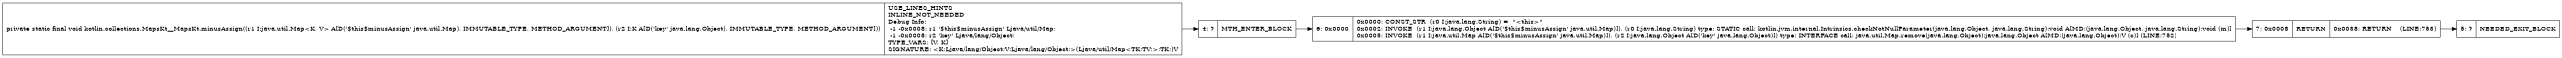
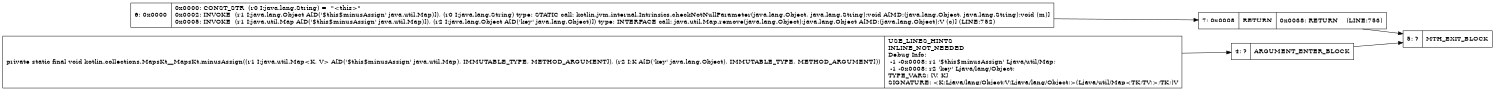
node "4: ?": text "MTH_ENTER_BLOCK" -> "ARGUMENT_ENTER_BLOCK"
edge "4: ?" -> "6: 0x0000": now "4: ?" -> "5: ?"
node "5: ?": text "NEEDED_EXIT_BLOCK" -> "MTH_EXIT_BLOCK"
